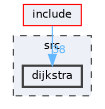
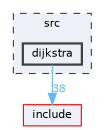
edge "include" -> "dijkstra": reversed
